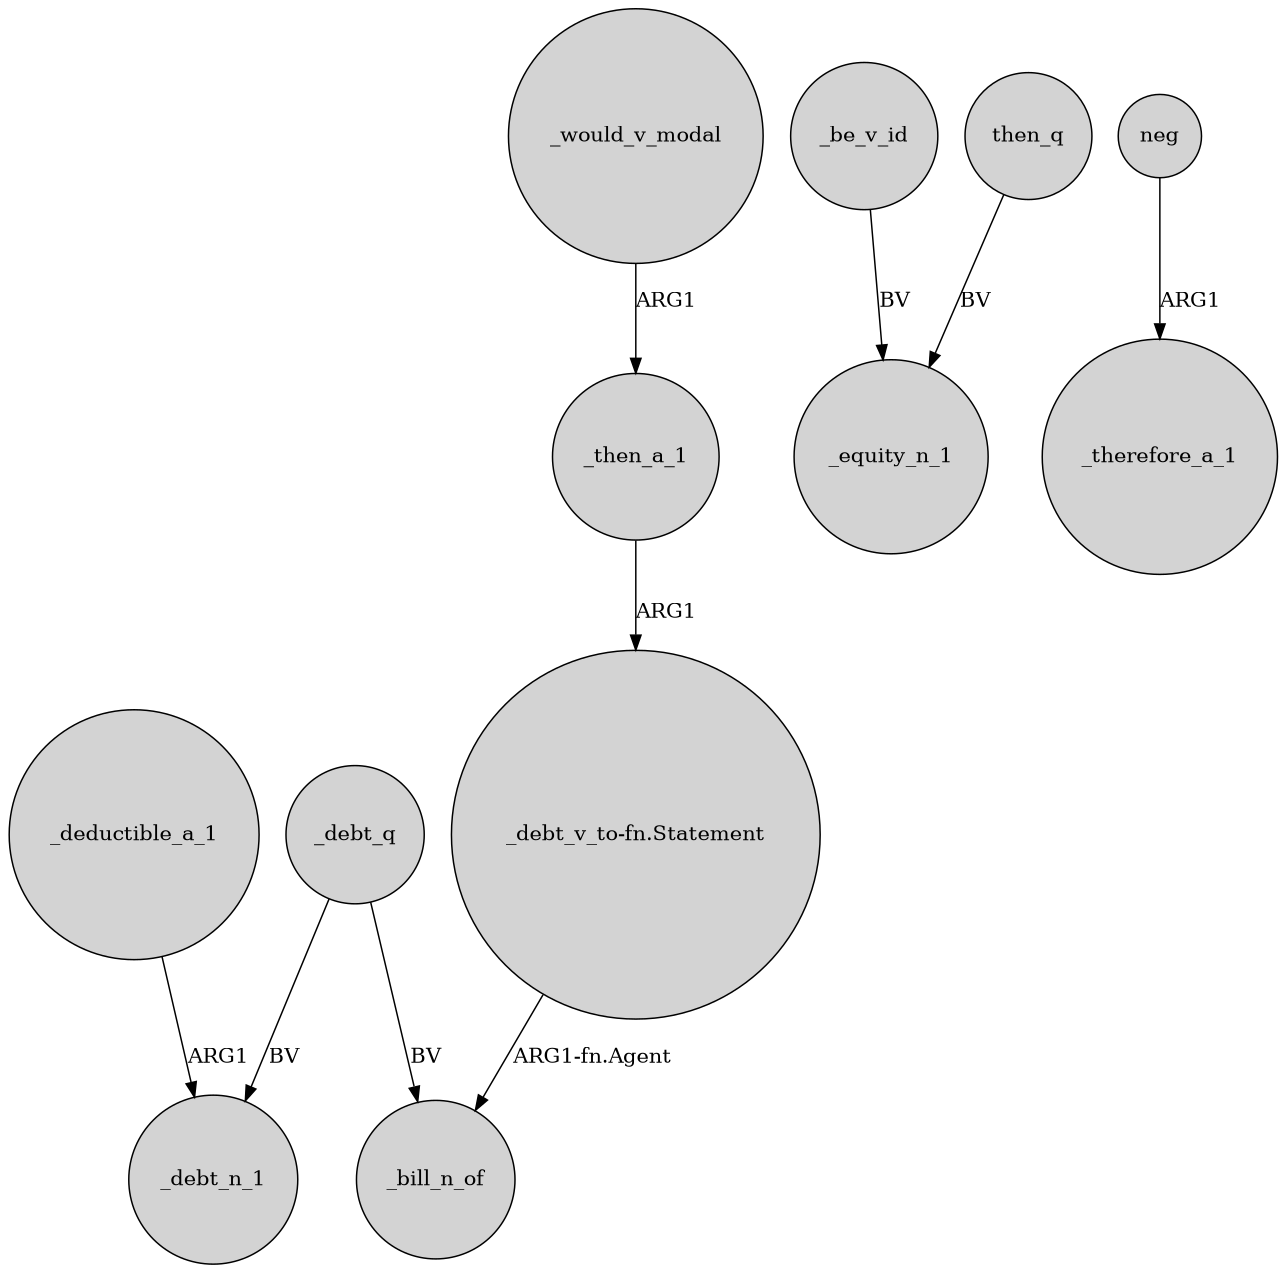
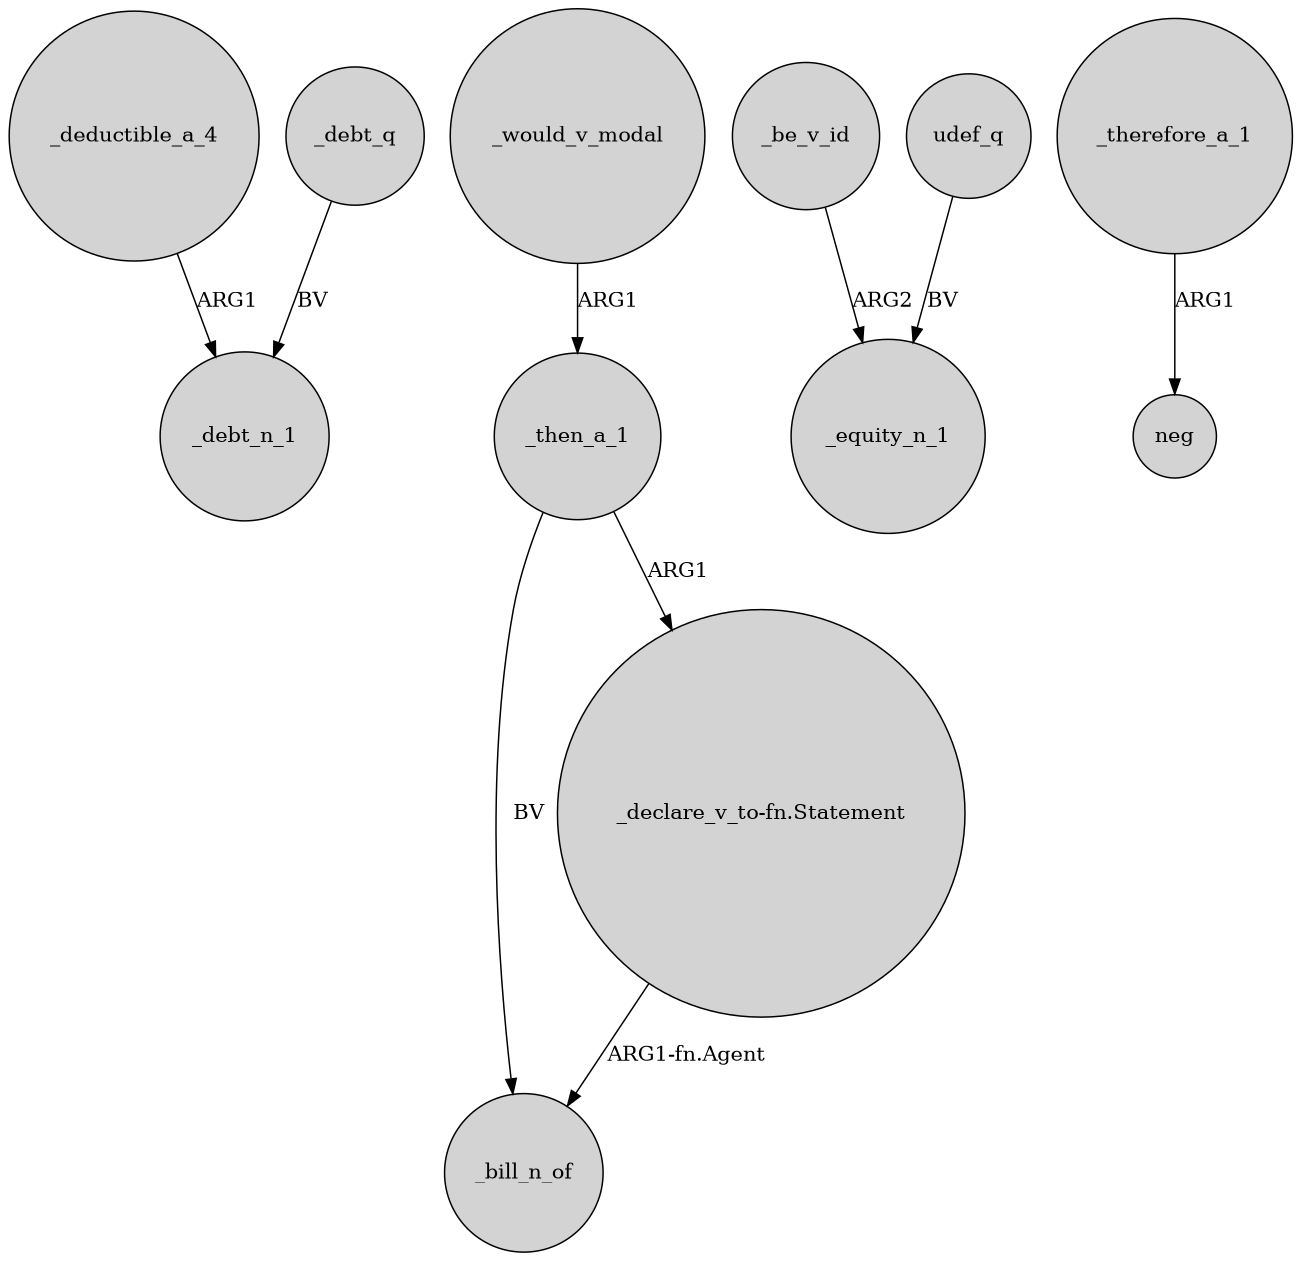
node "then_q": label "then_q" -> "udef_q"
edge "neg" -> "_therefore_a_1": reversed
edge "_be_v_id" -> "_equity_n_1": label "BV" -> "ARG2"
node "_deductible_a_1": label "_deductible_a_1" -> "_deductible_a_4"
node "_debt_v_to-fn.Statement": label "_debt_v_to-fn.Statement" -> "_declare_v_to-fn.Statement"
edge "_debt_q" -> "_bill_n_of": now "_then_a_1" -> "_bill_n_of"
